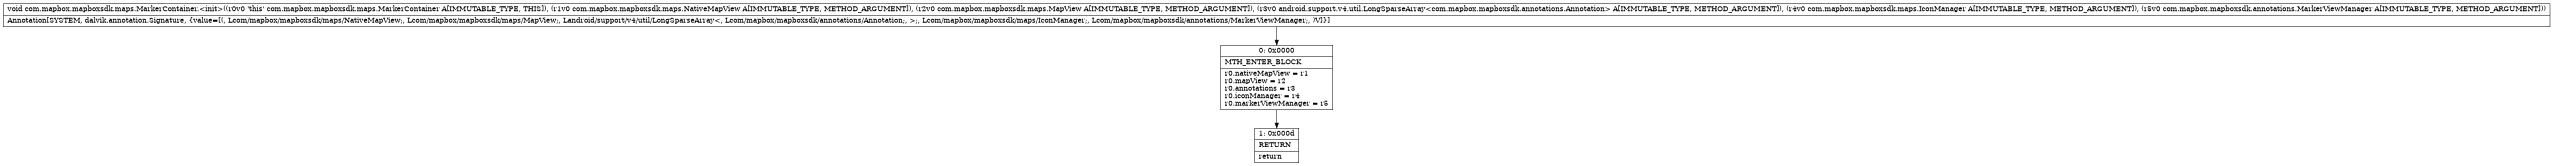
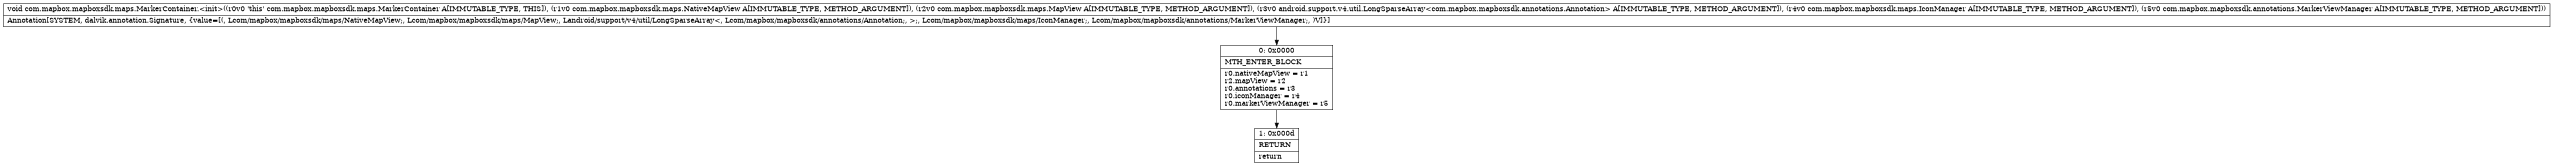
node "0: 0x0000": text "r0.mapView = r2" -> "r2.mapView = r2"
